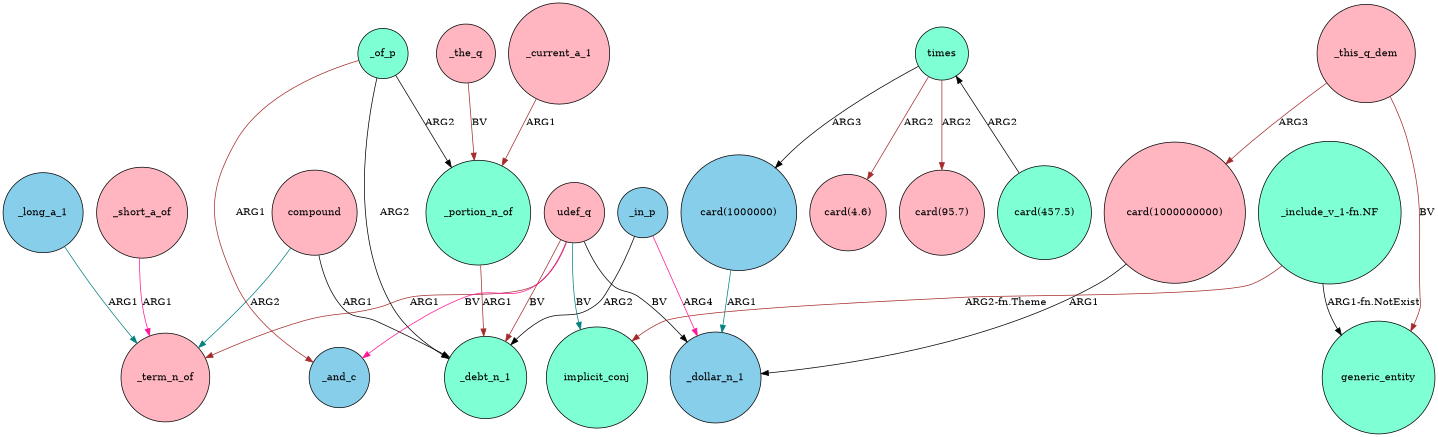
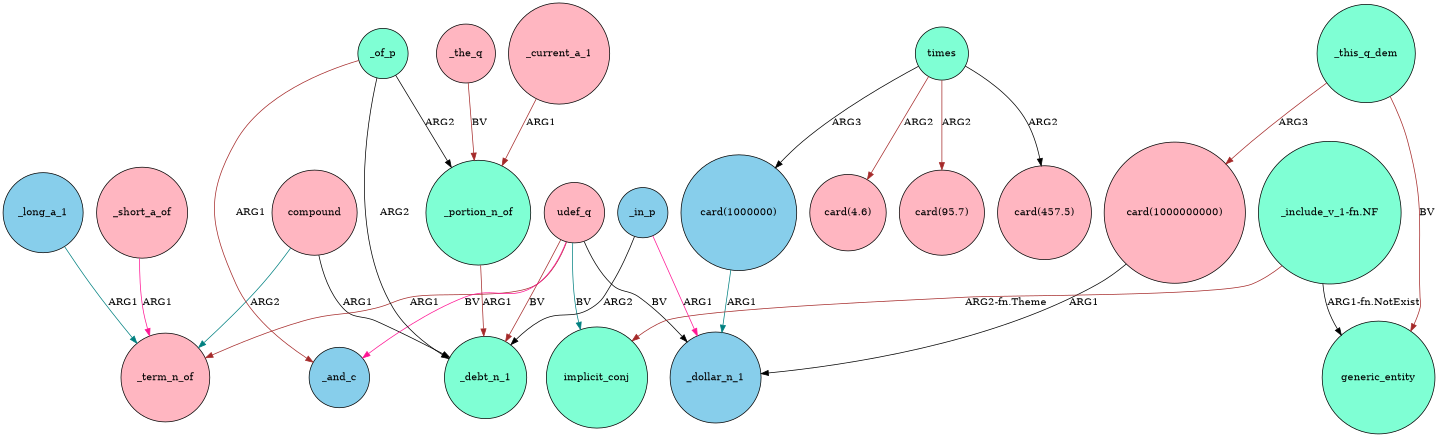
node "_this_q_dem": fillcolor lightpink -> aquamarine
edge "card(457.5)" -> "times": reversed
node "card(457.5)": fillcolor aquamarine -> lightpink
edge "_in_p" -> "_dollar_n_1": label "ARG4" -> "ARG1"
